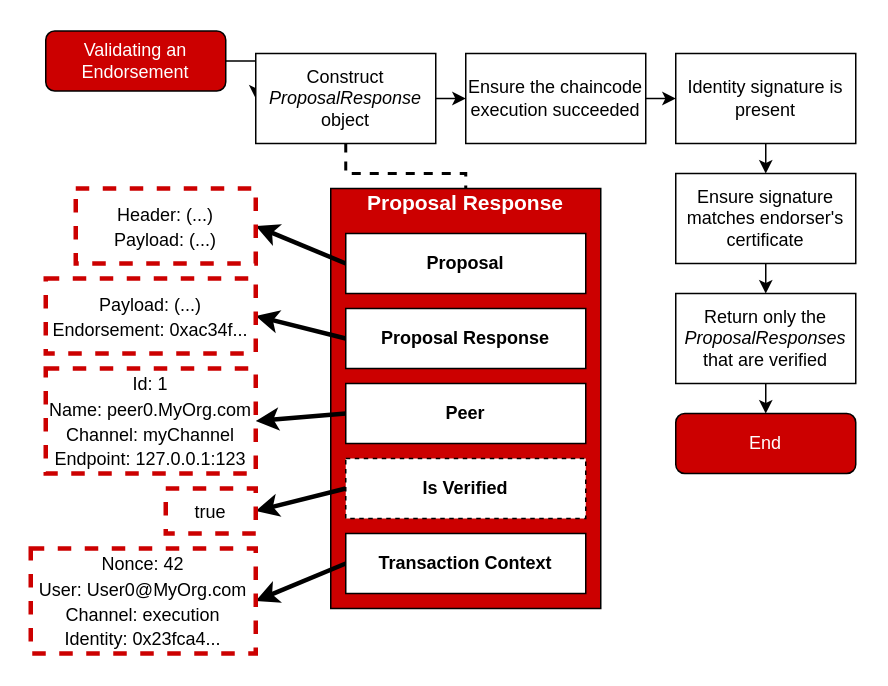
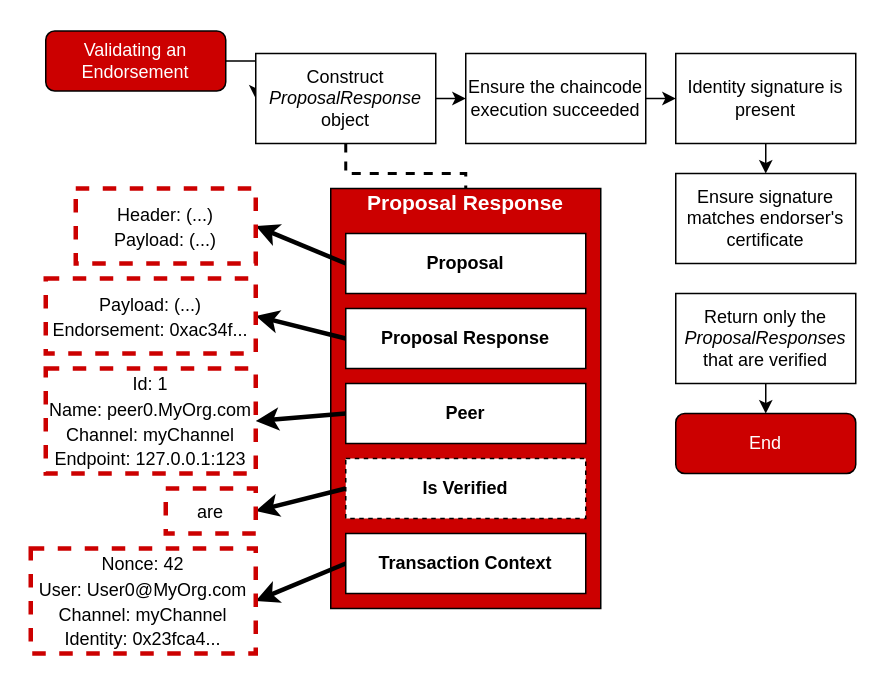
edge "Ensure signature matches endorser's certificate" -> "Return only the ProposalResponses that are verified": removed
node "true": label "true" -> "are"
node "Nonce: 42 User: User0@MyOrg.com Channel: execution Identity: 0x23fca4...": label "Nonce: 42 User: User0@MyOrg.com Channel: execution Identity: 0x23fca4..." -> "Nonce: 42 User: User0@MyOrg.com Channel: myChannel Identity: 0x23fca4..."
